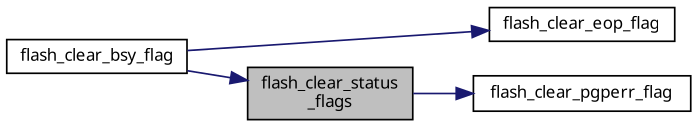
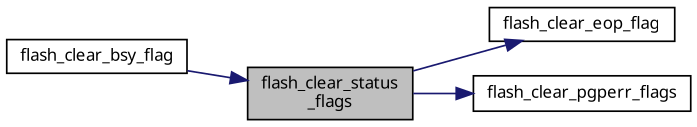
edge "flash_clear_bsy_flag" -> "flash_clear_eop_flag": now "flash_clear_status _flags" -> "flash_clear_eop_flag"
node "flash_clear_pgperr_flag": label "flash_clear_pgperr_flag" -> "flash_clear_pgperr_flags"
